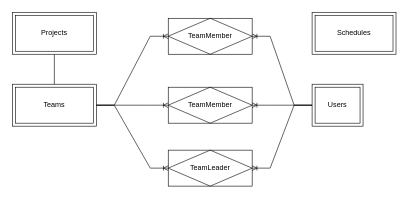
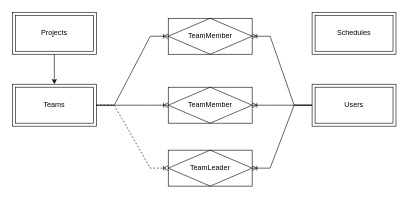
edge "Projects" -- "Teams": arrowhead none -> classic
node "Users": size 51x42 -> 84x42
edge "Teams" -> "TeamLeader": style solid -> dashed
